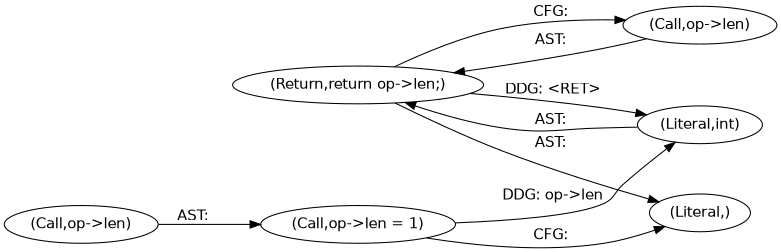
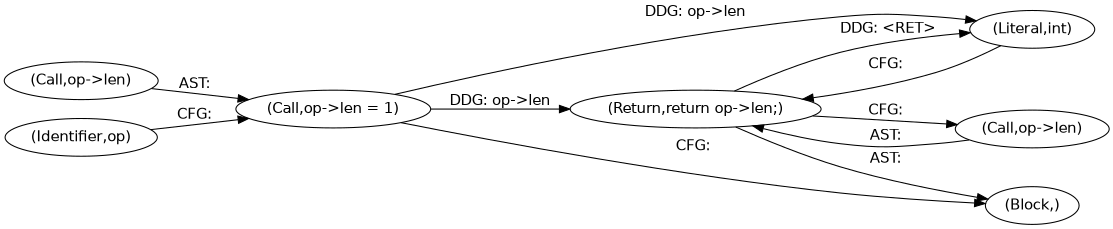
edge "(Call,op->len = 1)" -> "(Return,return op->len;)": added, label "DDG: op->len"
edge "(Literal,int)" -> "(Return,return op->len;)": label "AST: " -> "CFG: "
node "(Identifier,op)": added
node "(Literal,)": label "(Literal,)" -> "(Block,)"
